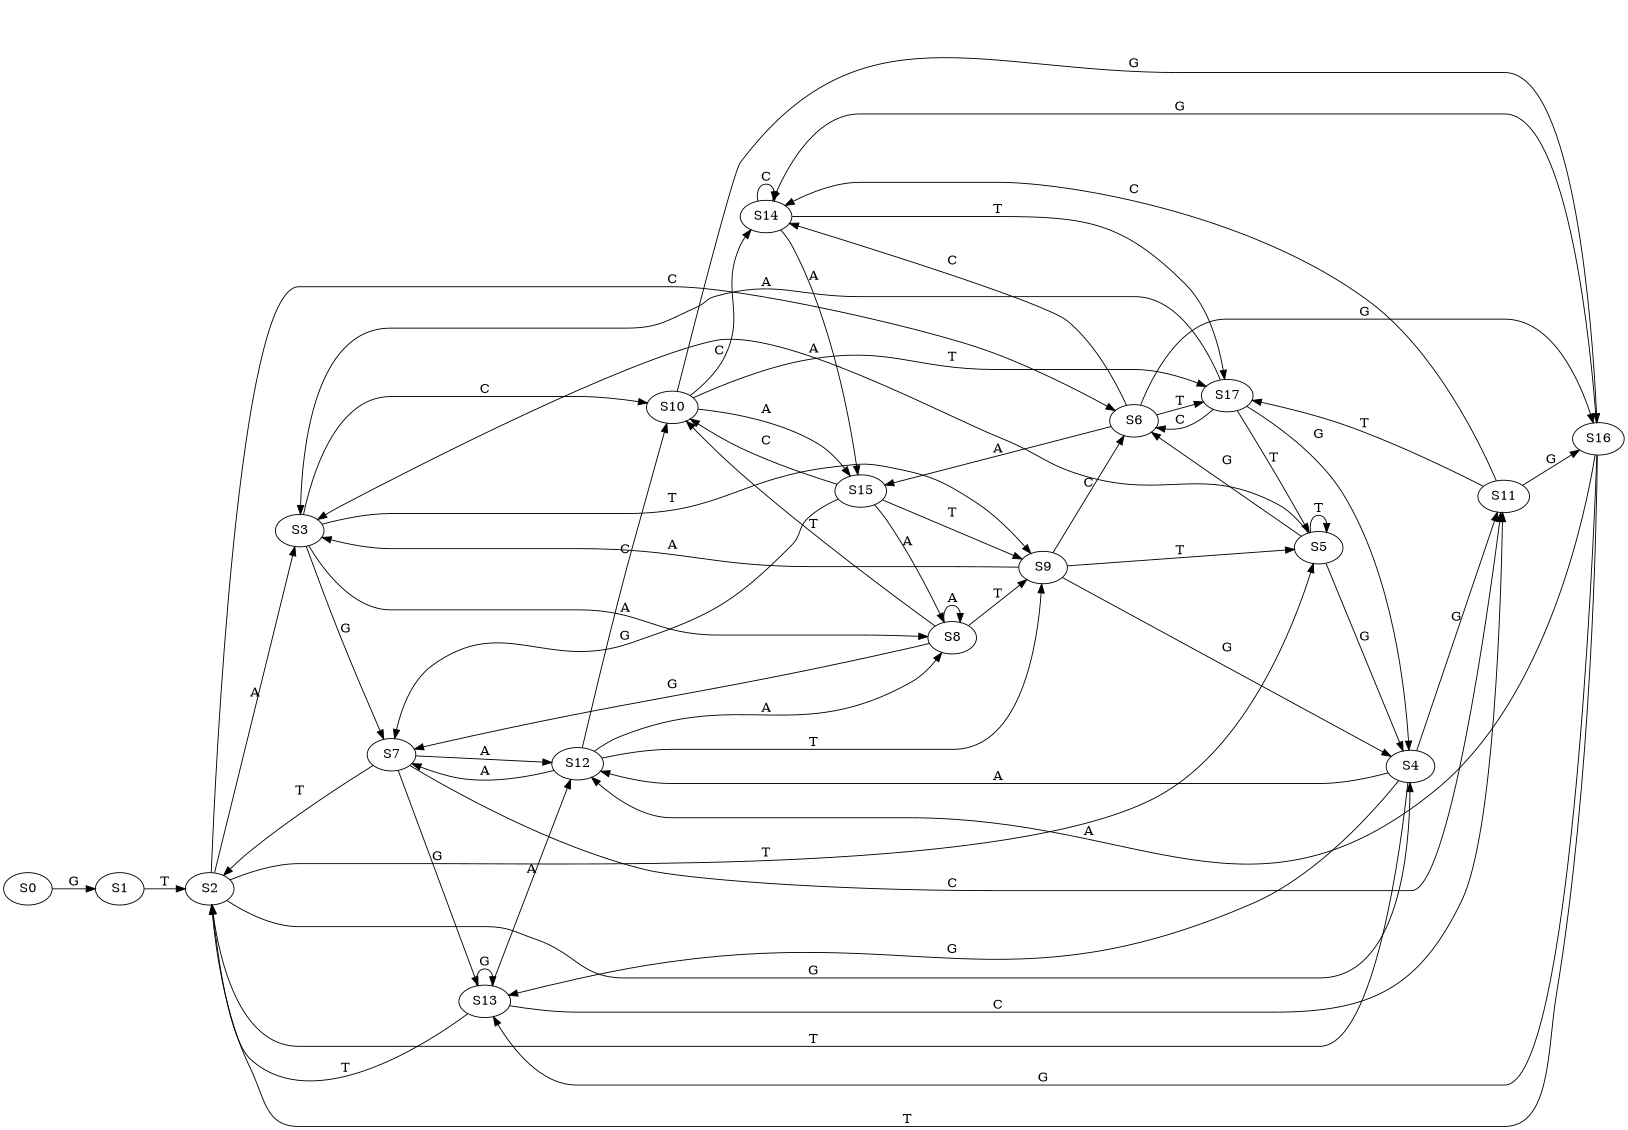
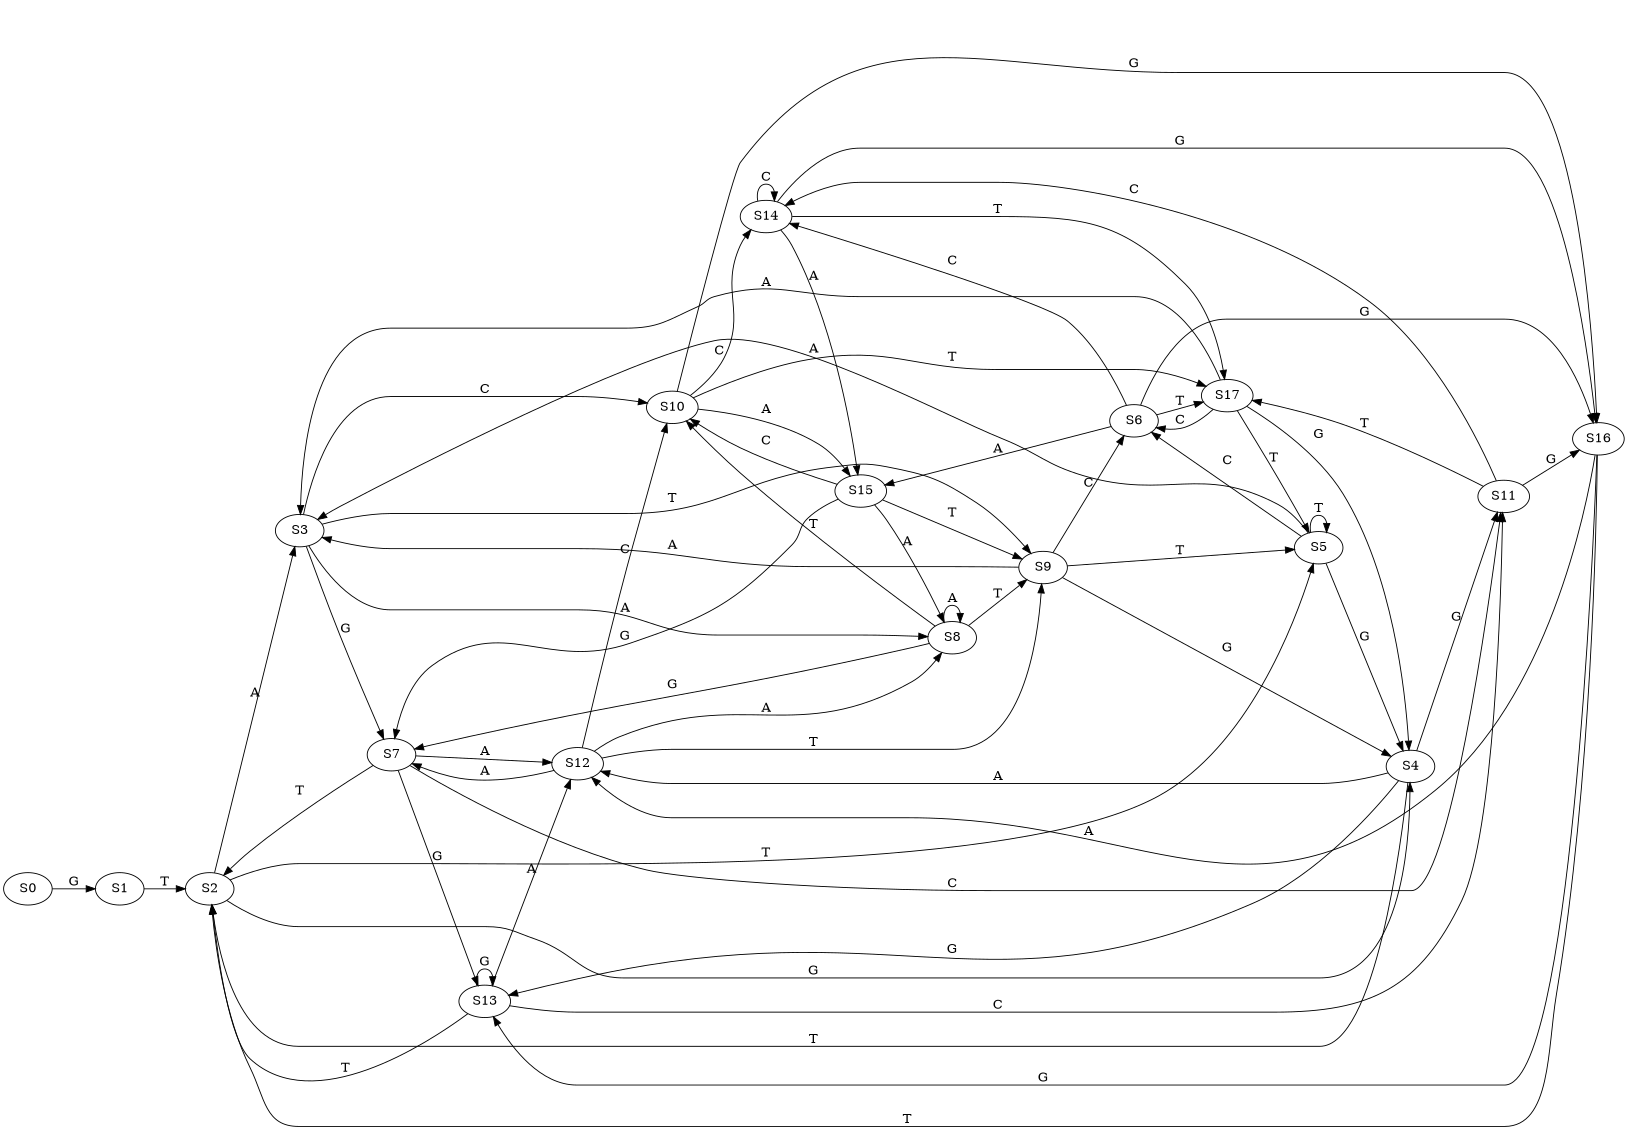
edge "S16" -> "S14": reversed
edge "S2" -> "S6": removed, label "C"
edge "S5" -> "S6": label "G" -> "C"
